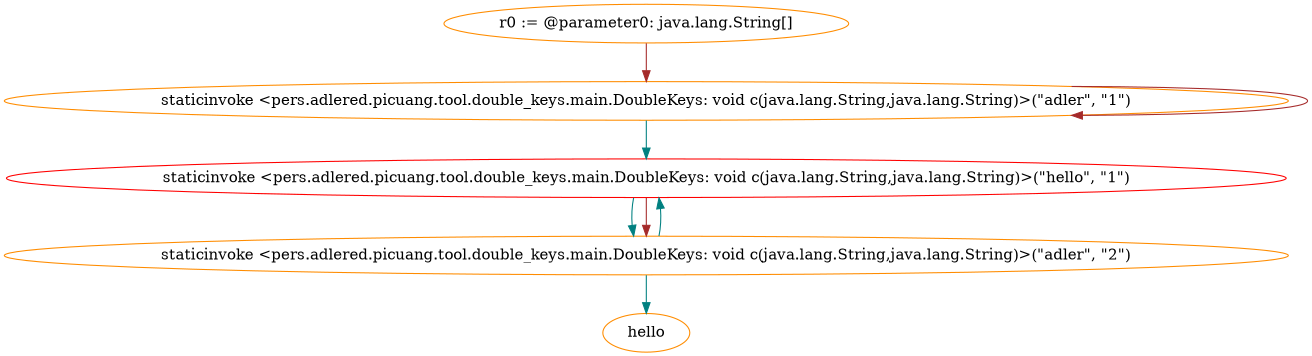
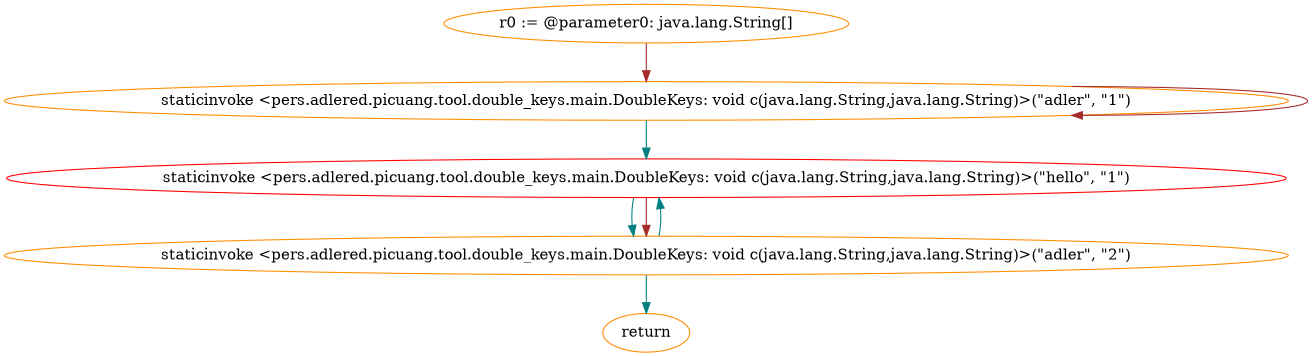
node "hello": label "hello" -> "return"
